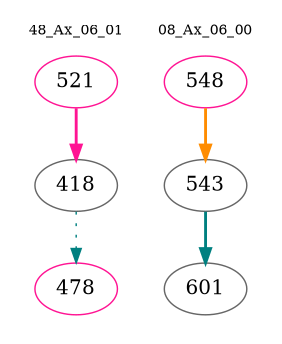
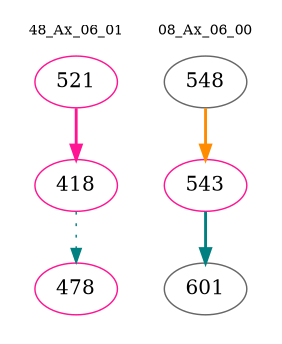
node "548": color deeppink -> gray40
node "418": color gray40 -> deeppink
node "543": color gray40 -> deeppink
